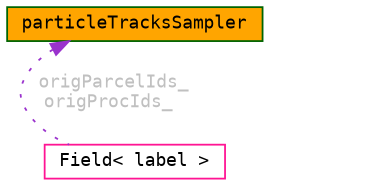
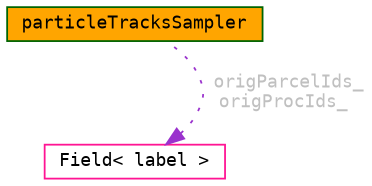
edge "Field< label >" -> "particleTracksSampler": reversed
